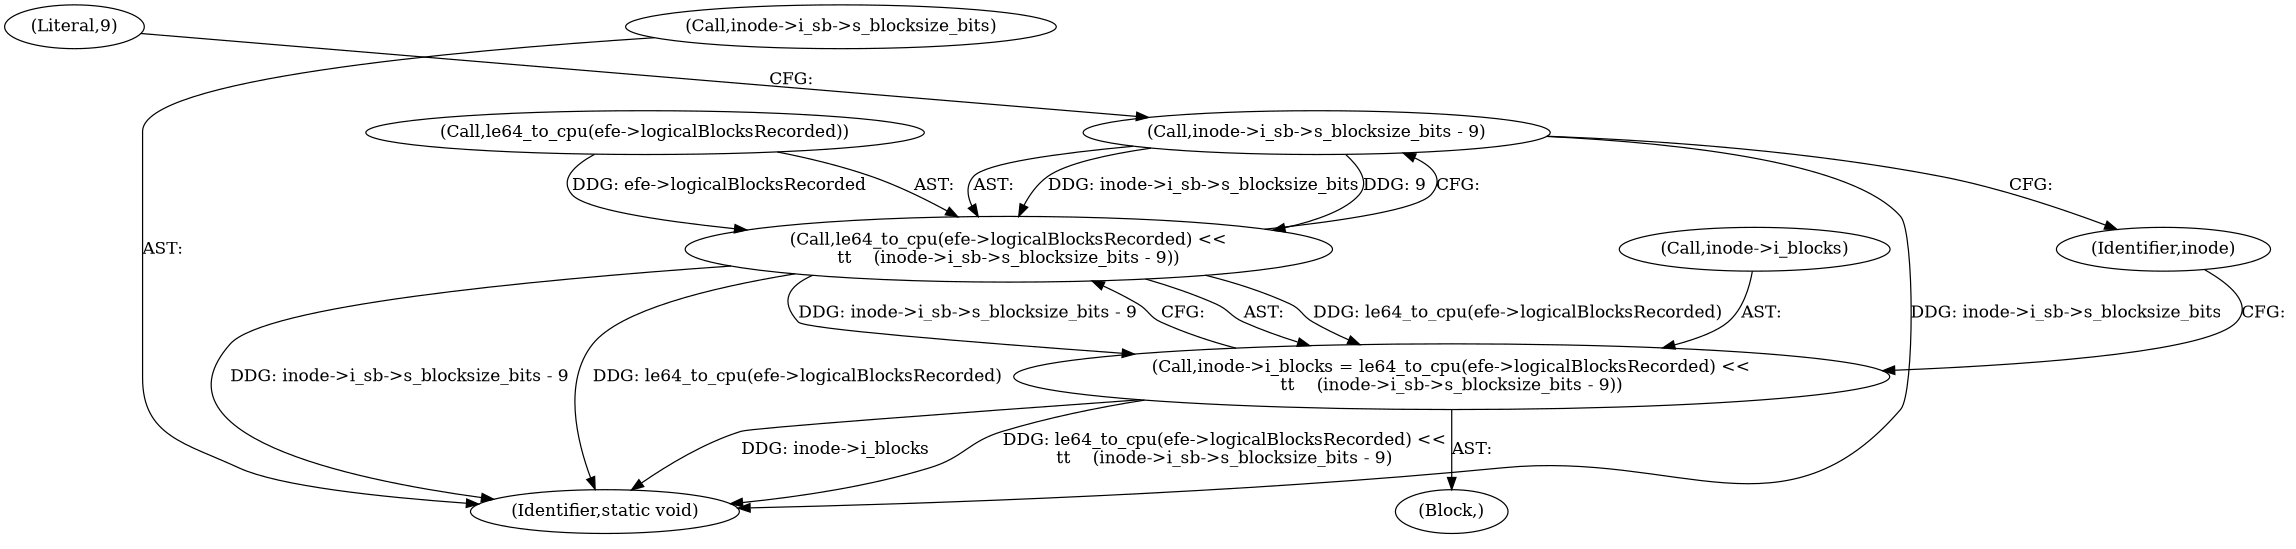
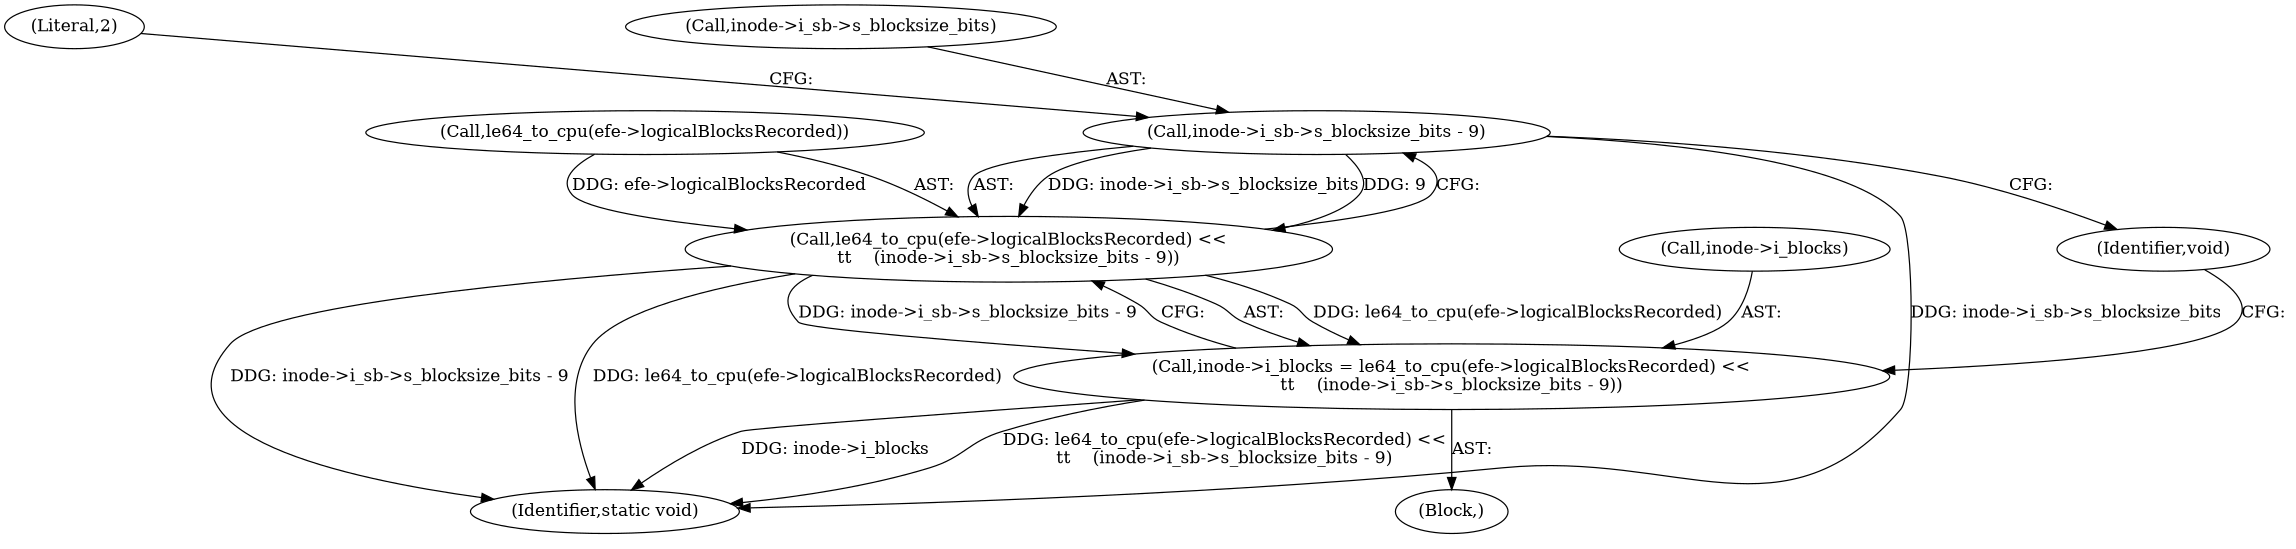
node "(Literal,9)": label "(Literal,9)" -> "(Literal,2)"
edge "(Call,inode->i_sb->s_blocksize_bits)" -> "(Identifier,static void)": now "(Call,inode->i_sb->s_blocksize_bits)" -> "(Call,inode->i_sb->s_blocksize_bits - 9)"
node "(Identifier,inode)": label "(Identifier,inode)" -> "(Identifier,void)"
